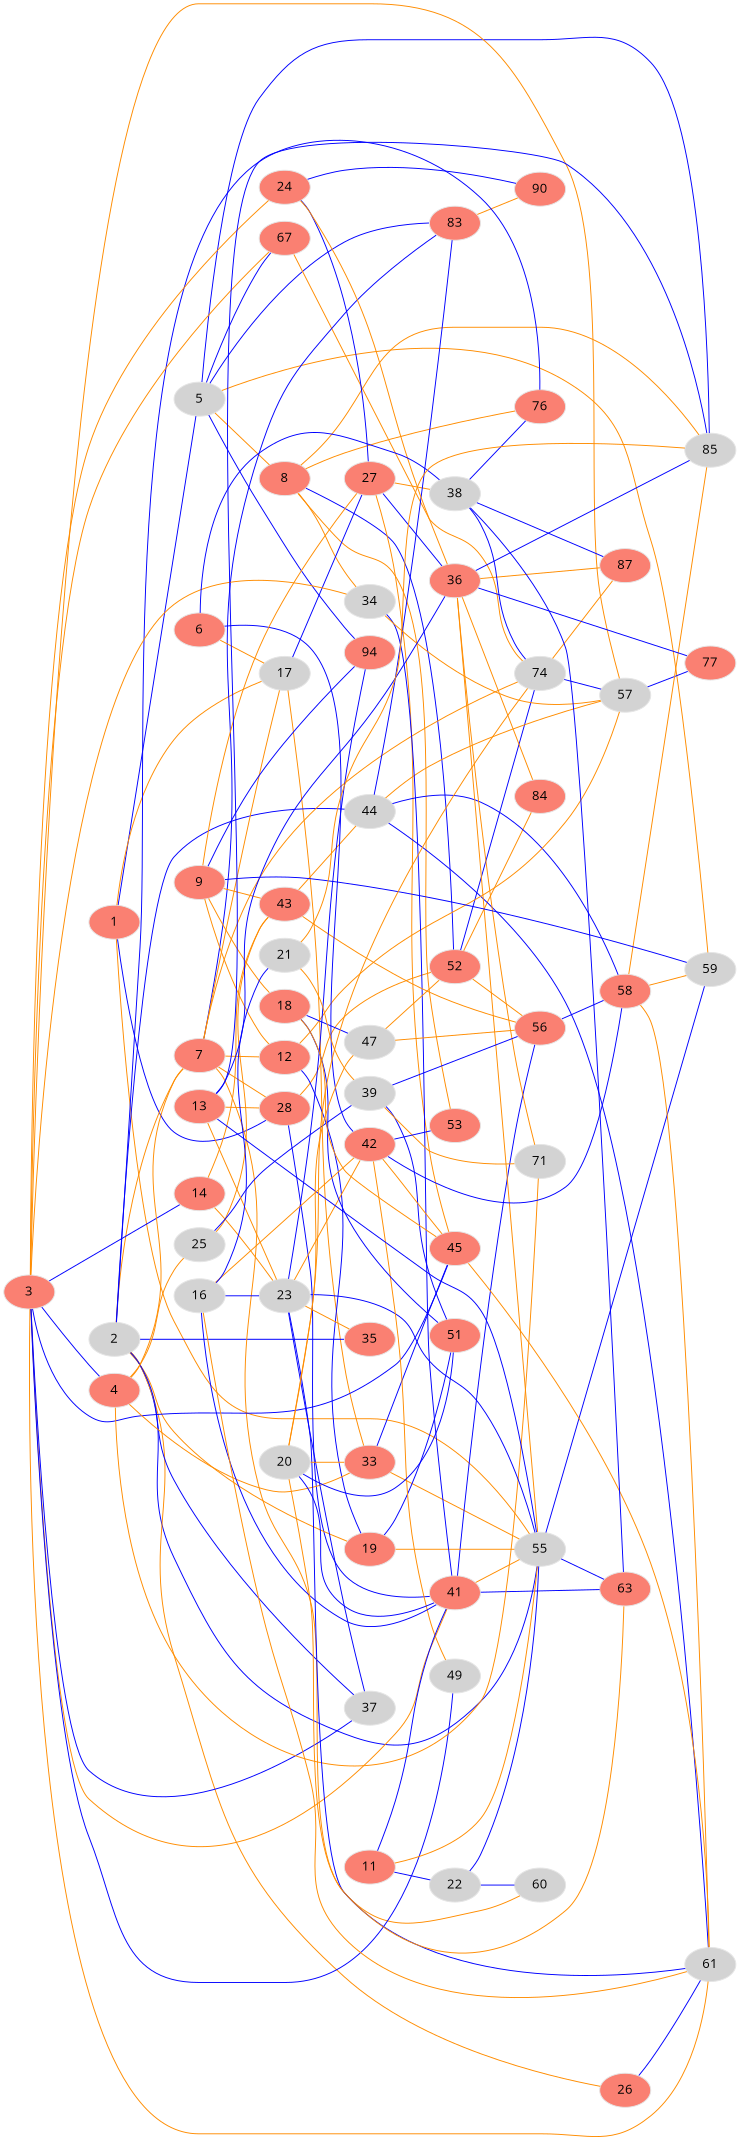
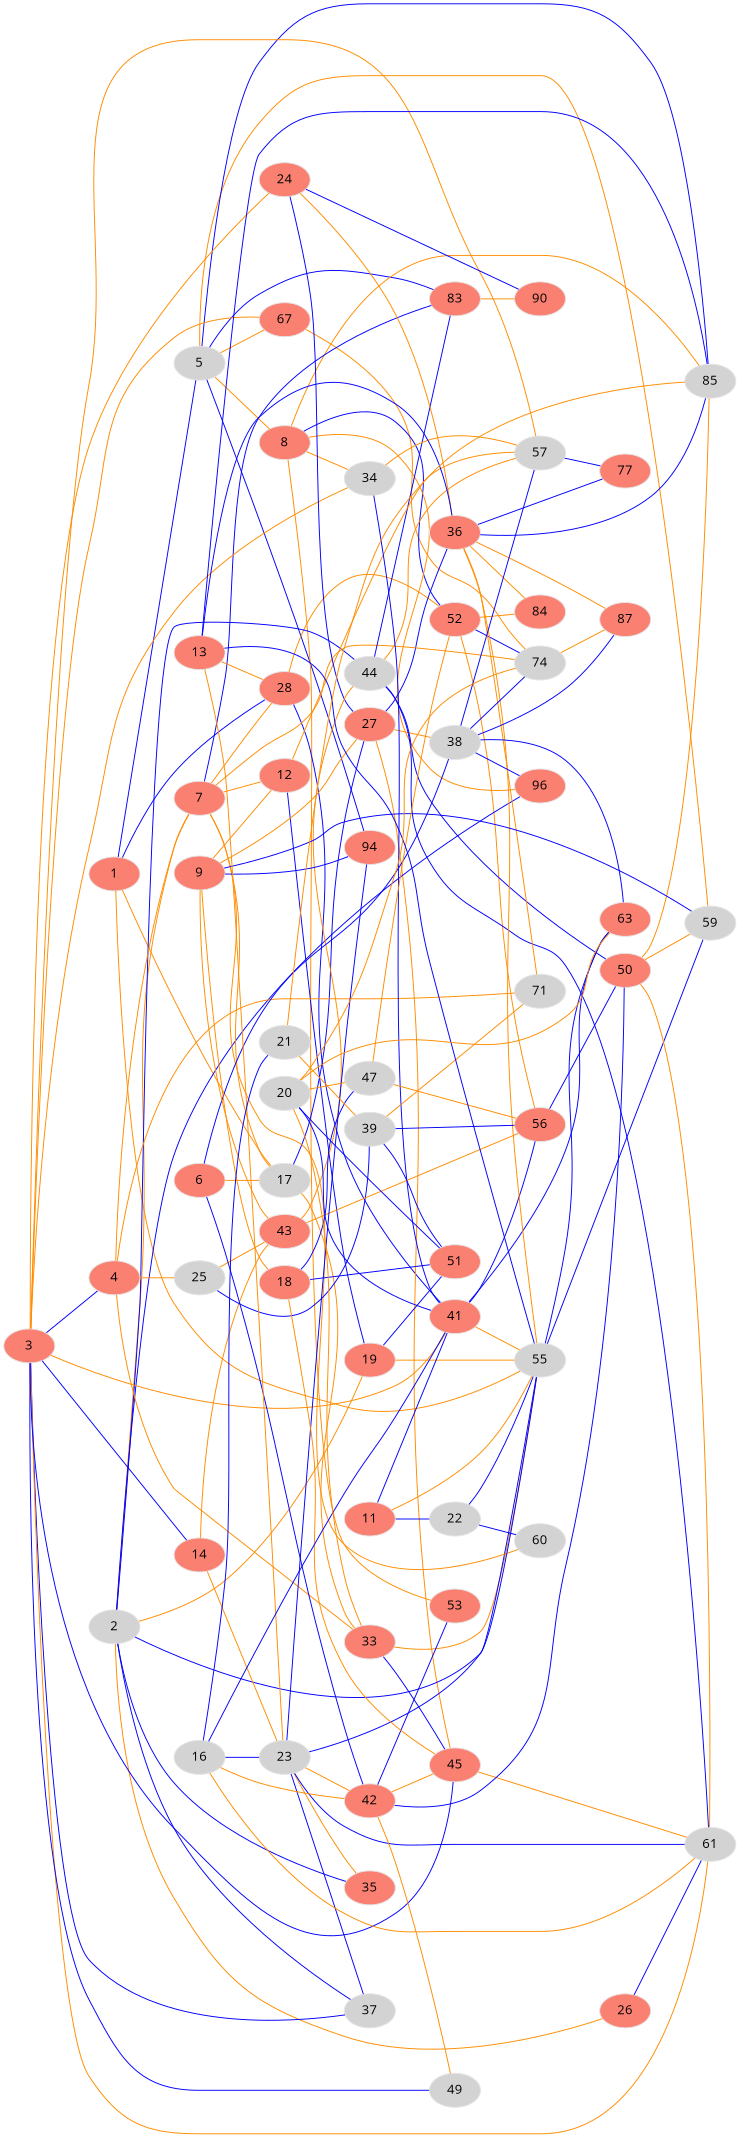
edge "67" -- "5": color blue -> darkorange
node "76": label "76" -> "96"
edge "74" -- "57": now "38" -- "57"
node "58": label "58" -> "50"
